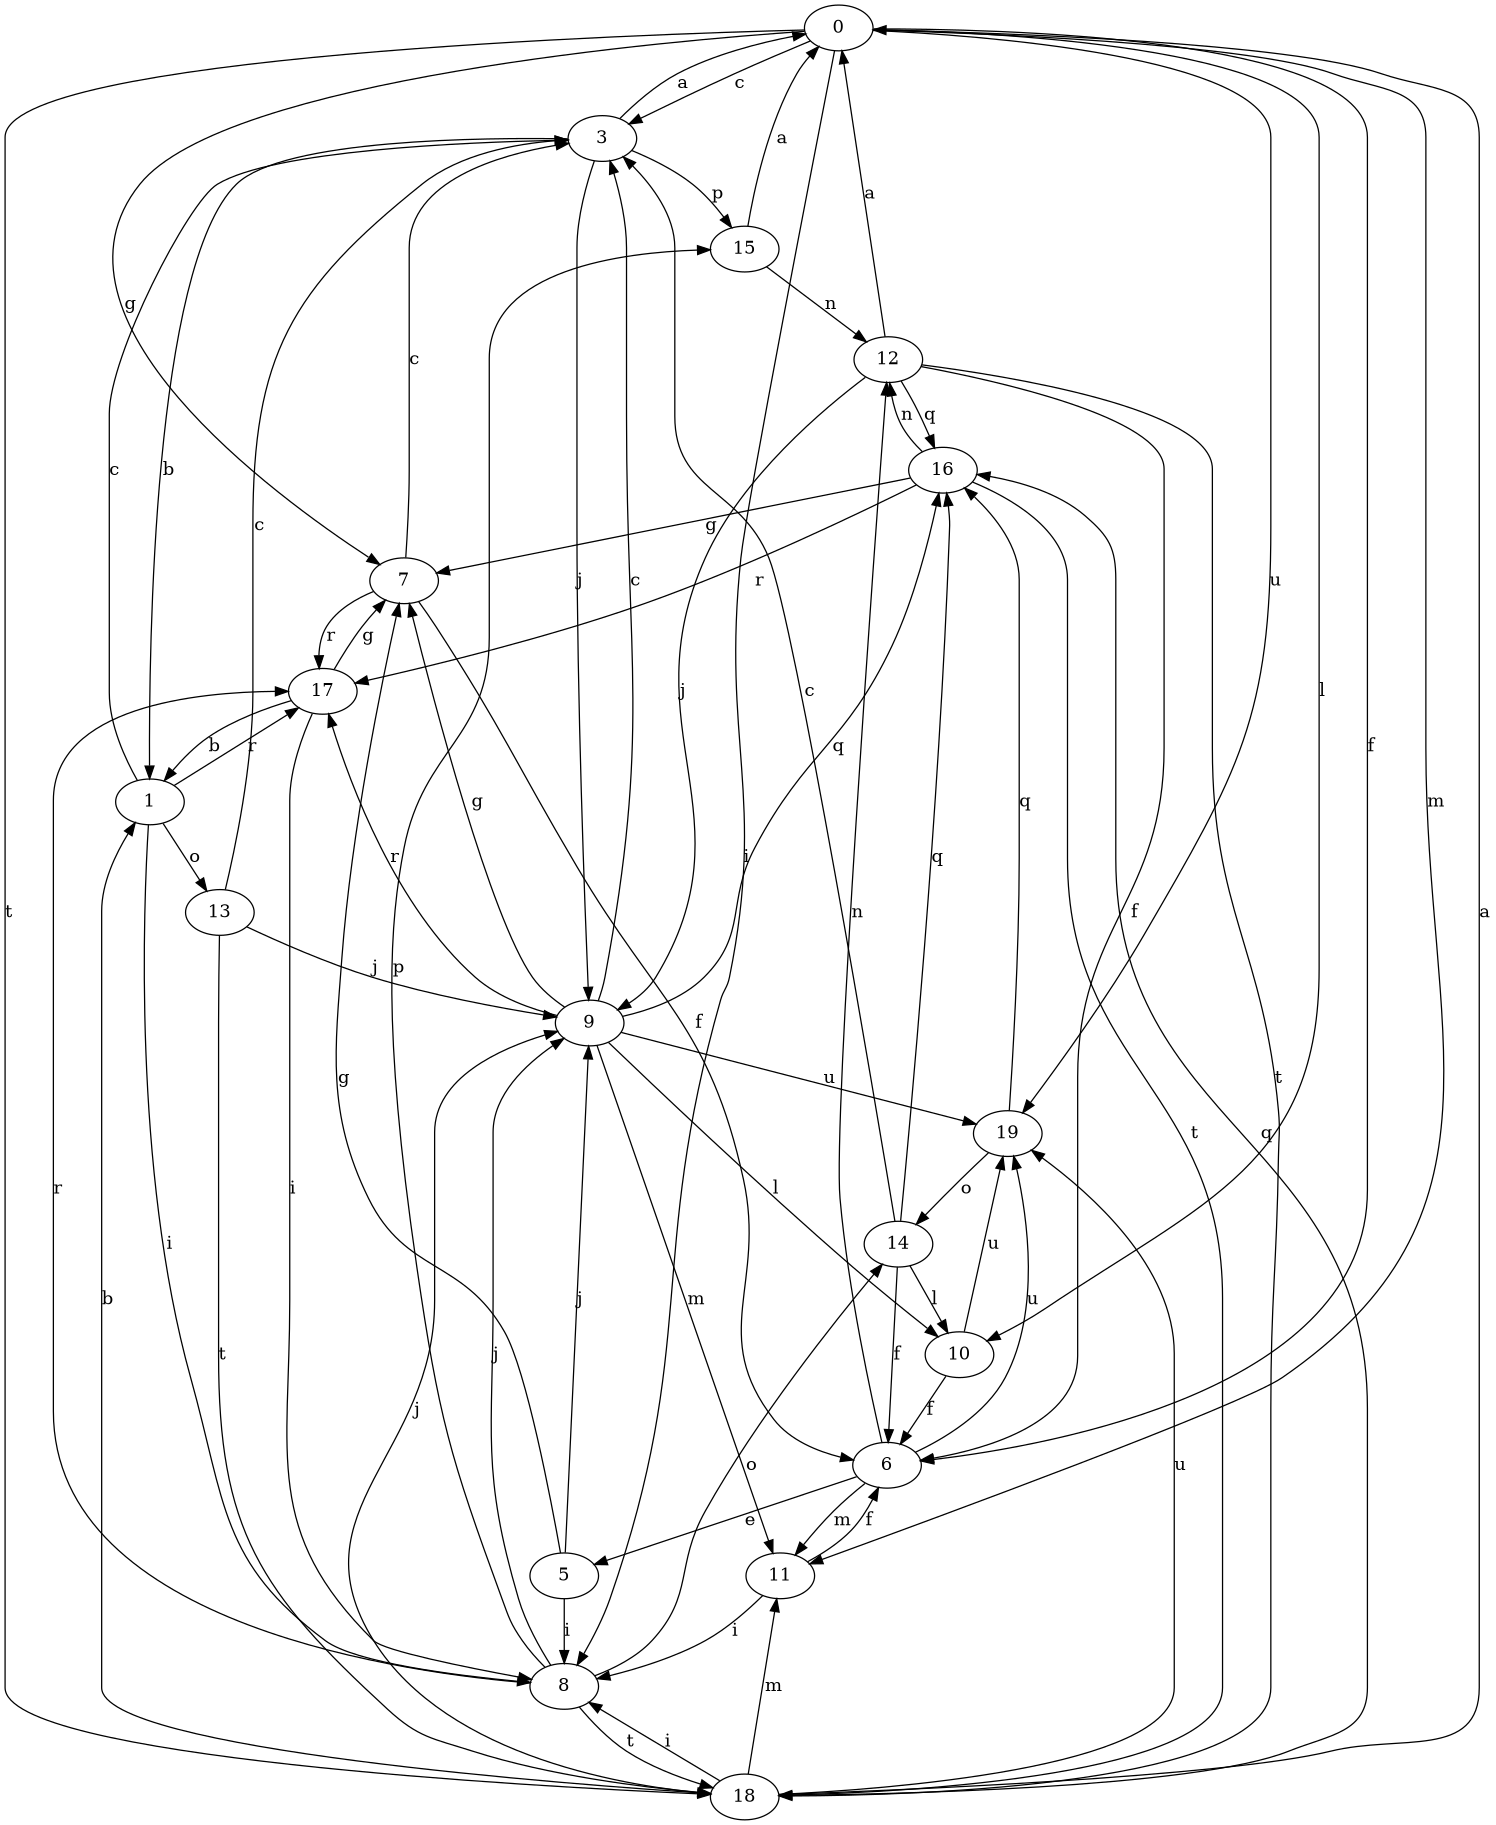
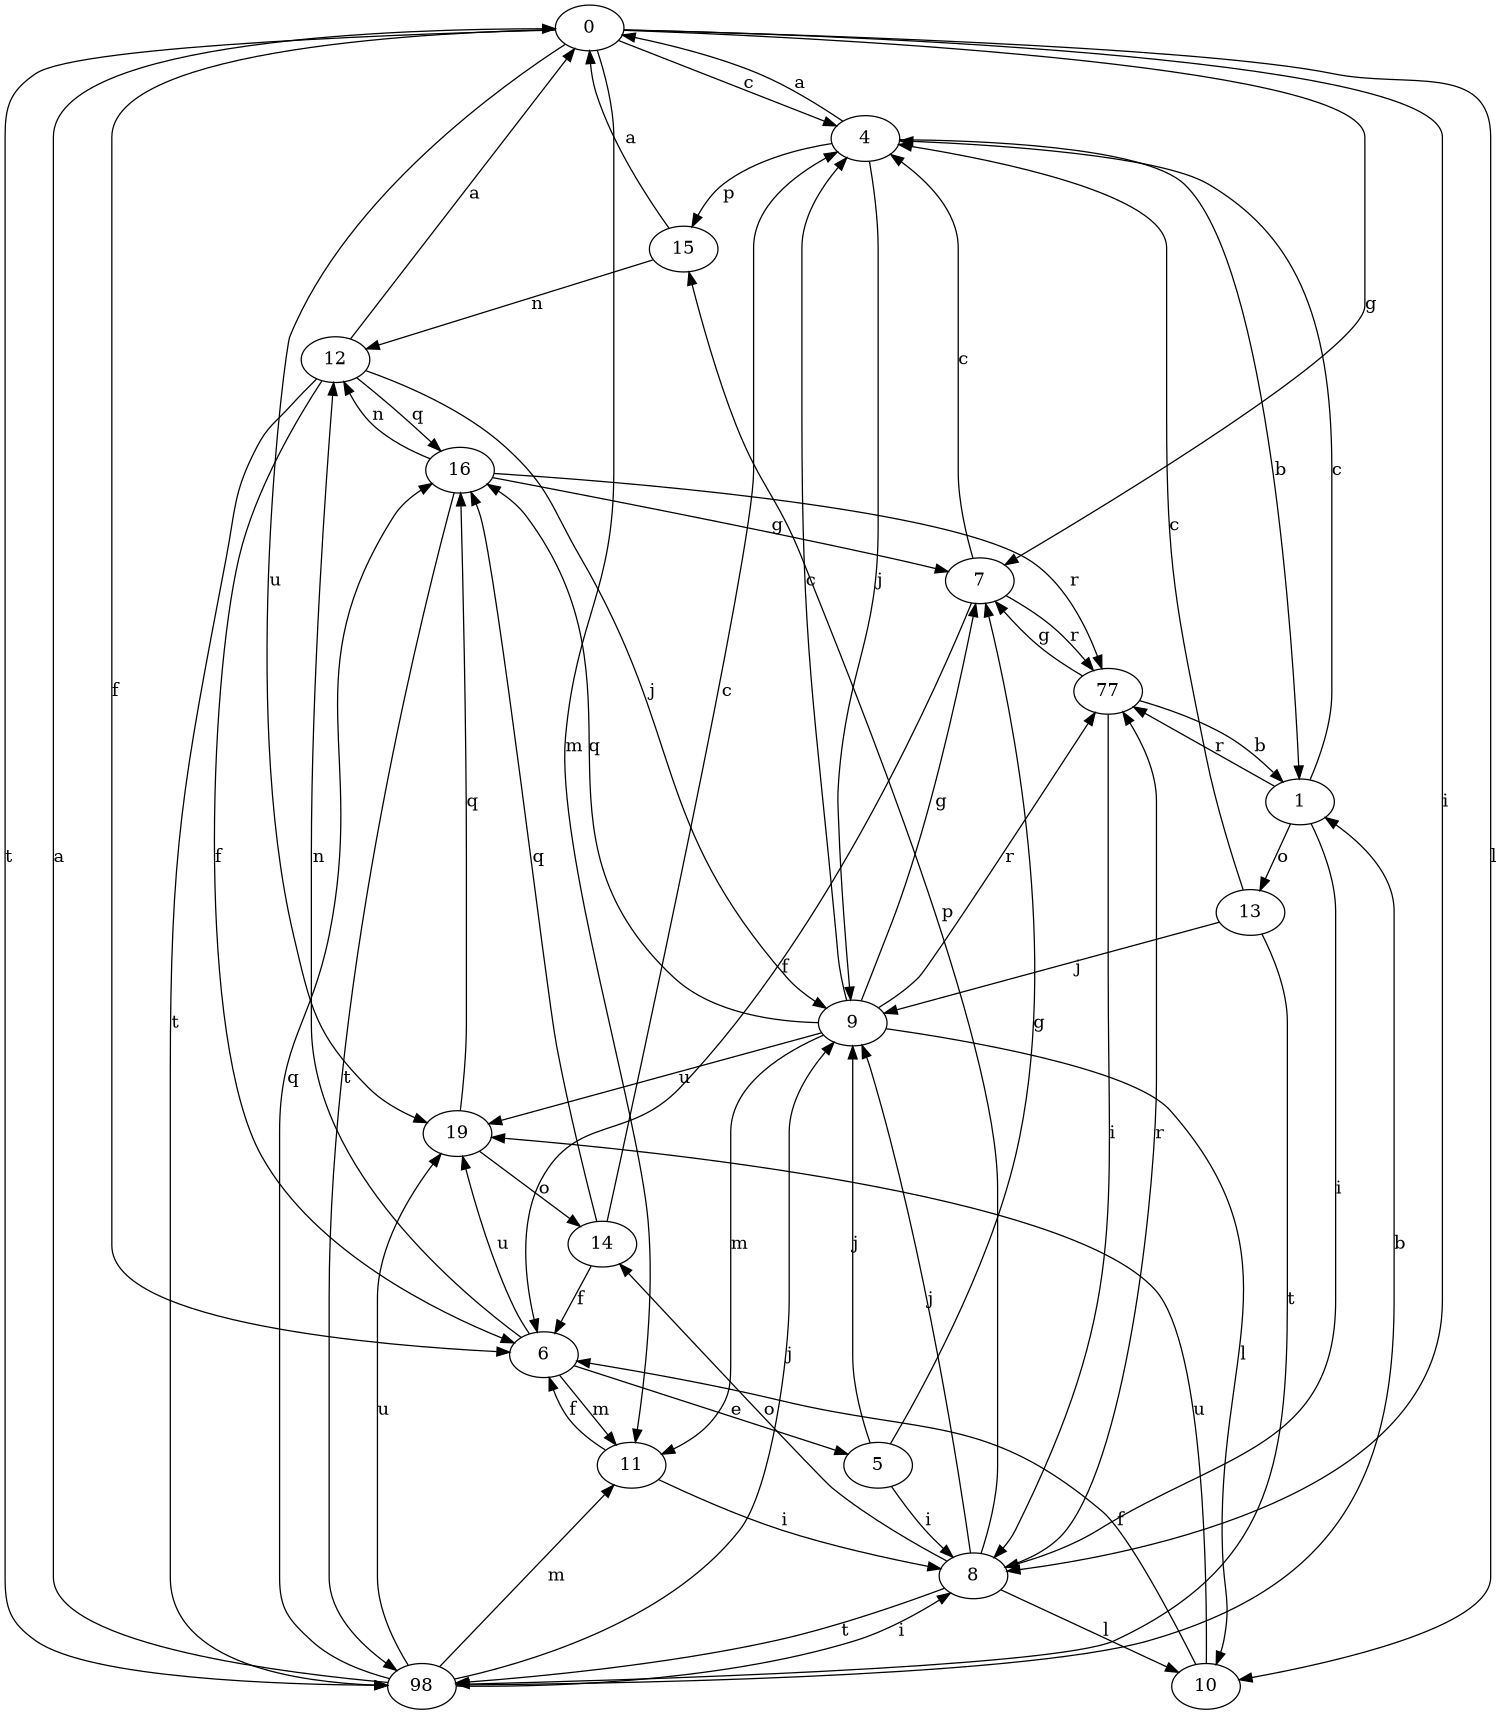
node "3": label "3" -> "4"
node "17": label "17" -> "77"
edge "14" -> "10": now "8" -> "10"
node "18": label "18" -> "98"
